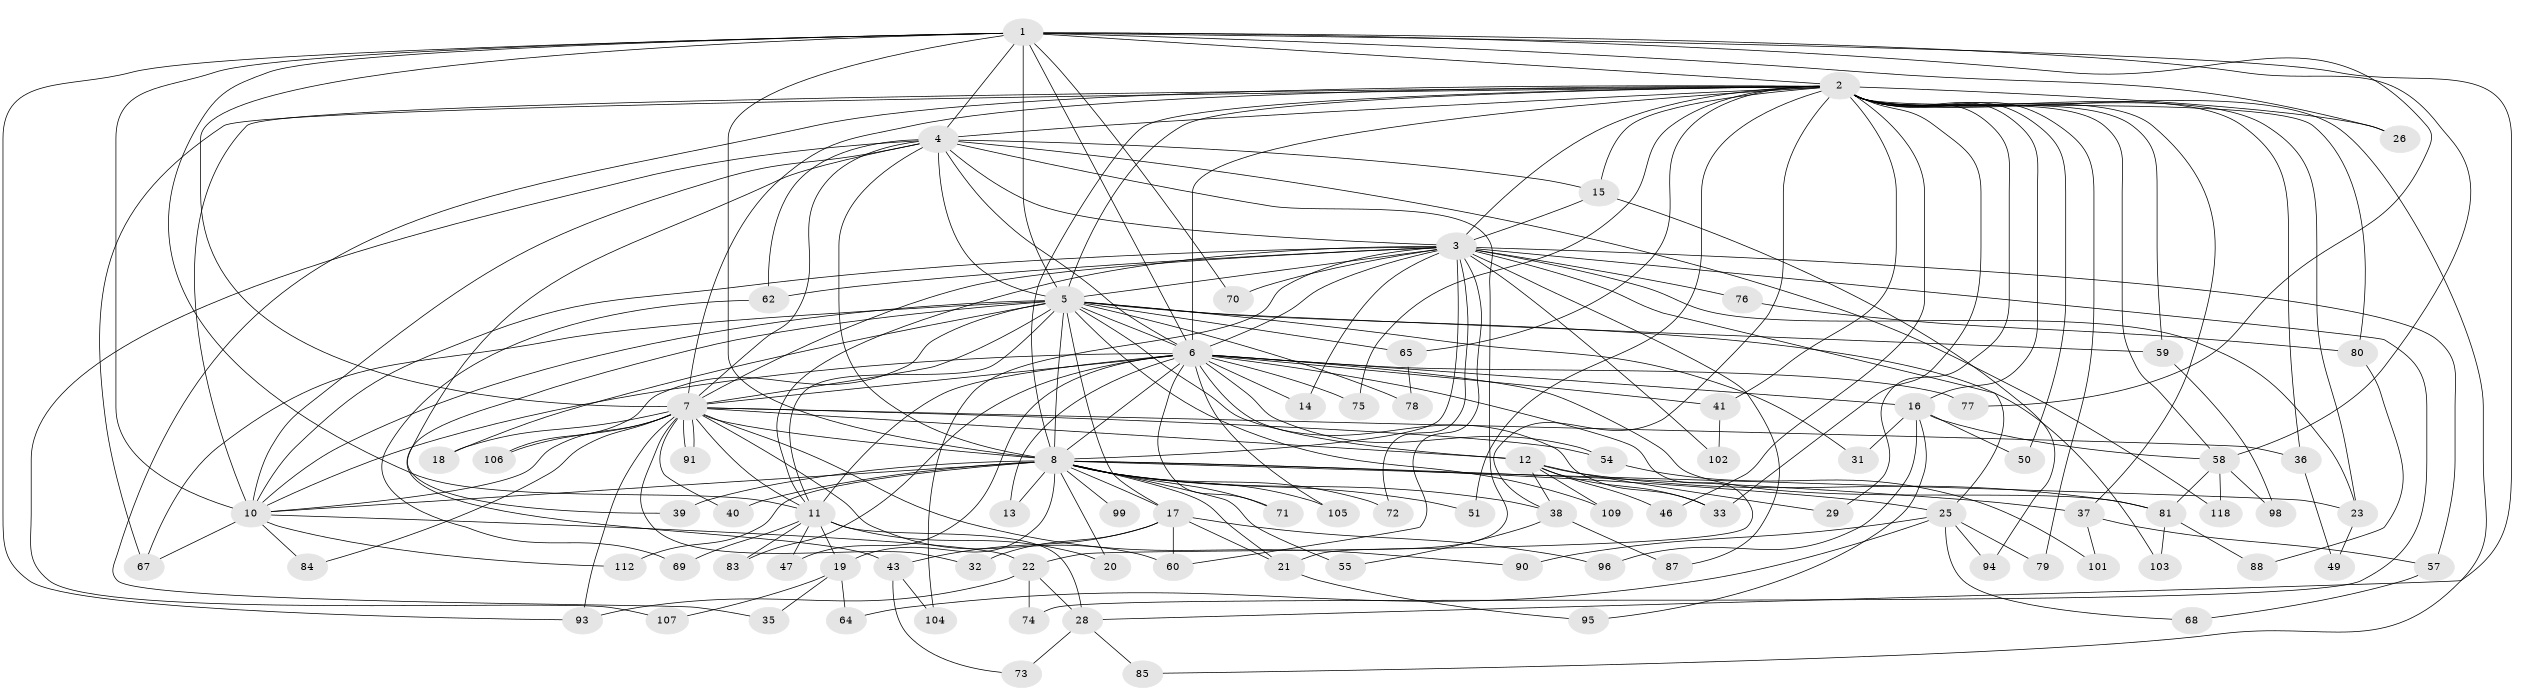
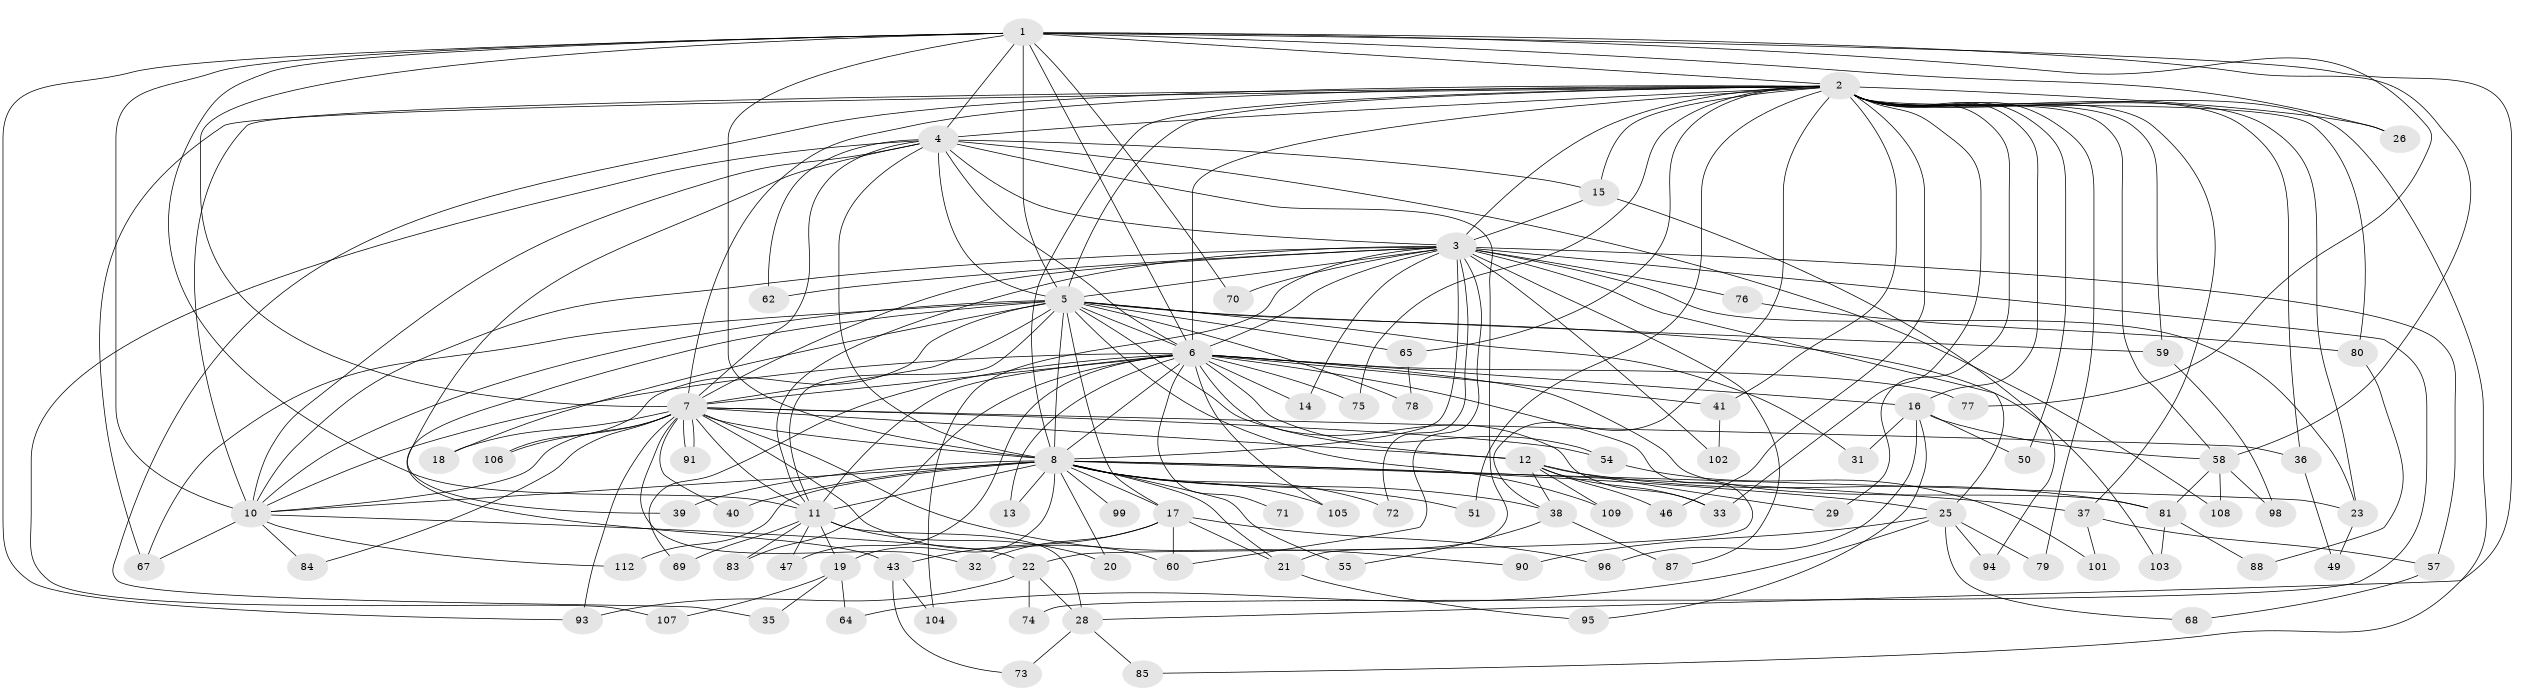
edge "62" -- "69": now "6" -- "69"
edge "8" -- "71": now "8" -- "11"
node "118": label "118" -> "108"
